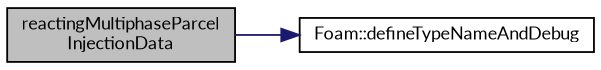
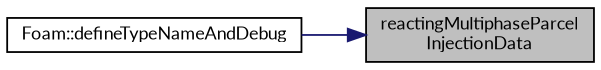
edge "reactingMultiphaseParcel InjectionData" -> "Foam::defineTypeNameAndDebug": reversed
